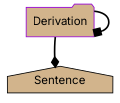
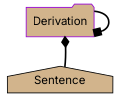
edge "Derivation" -> "Sentence": reversed
